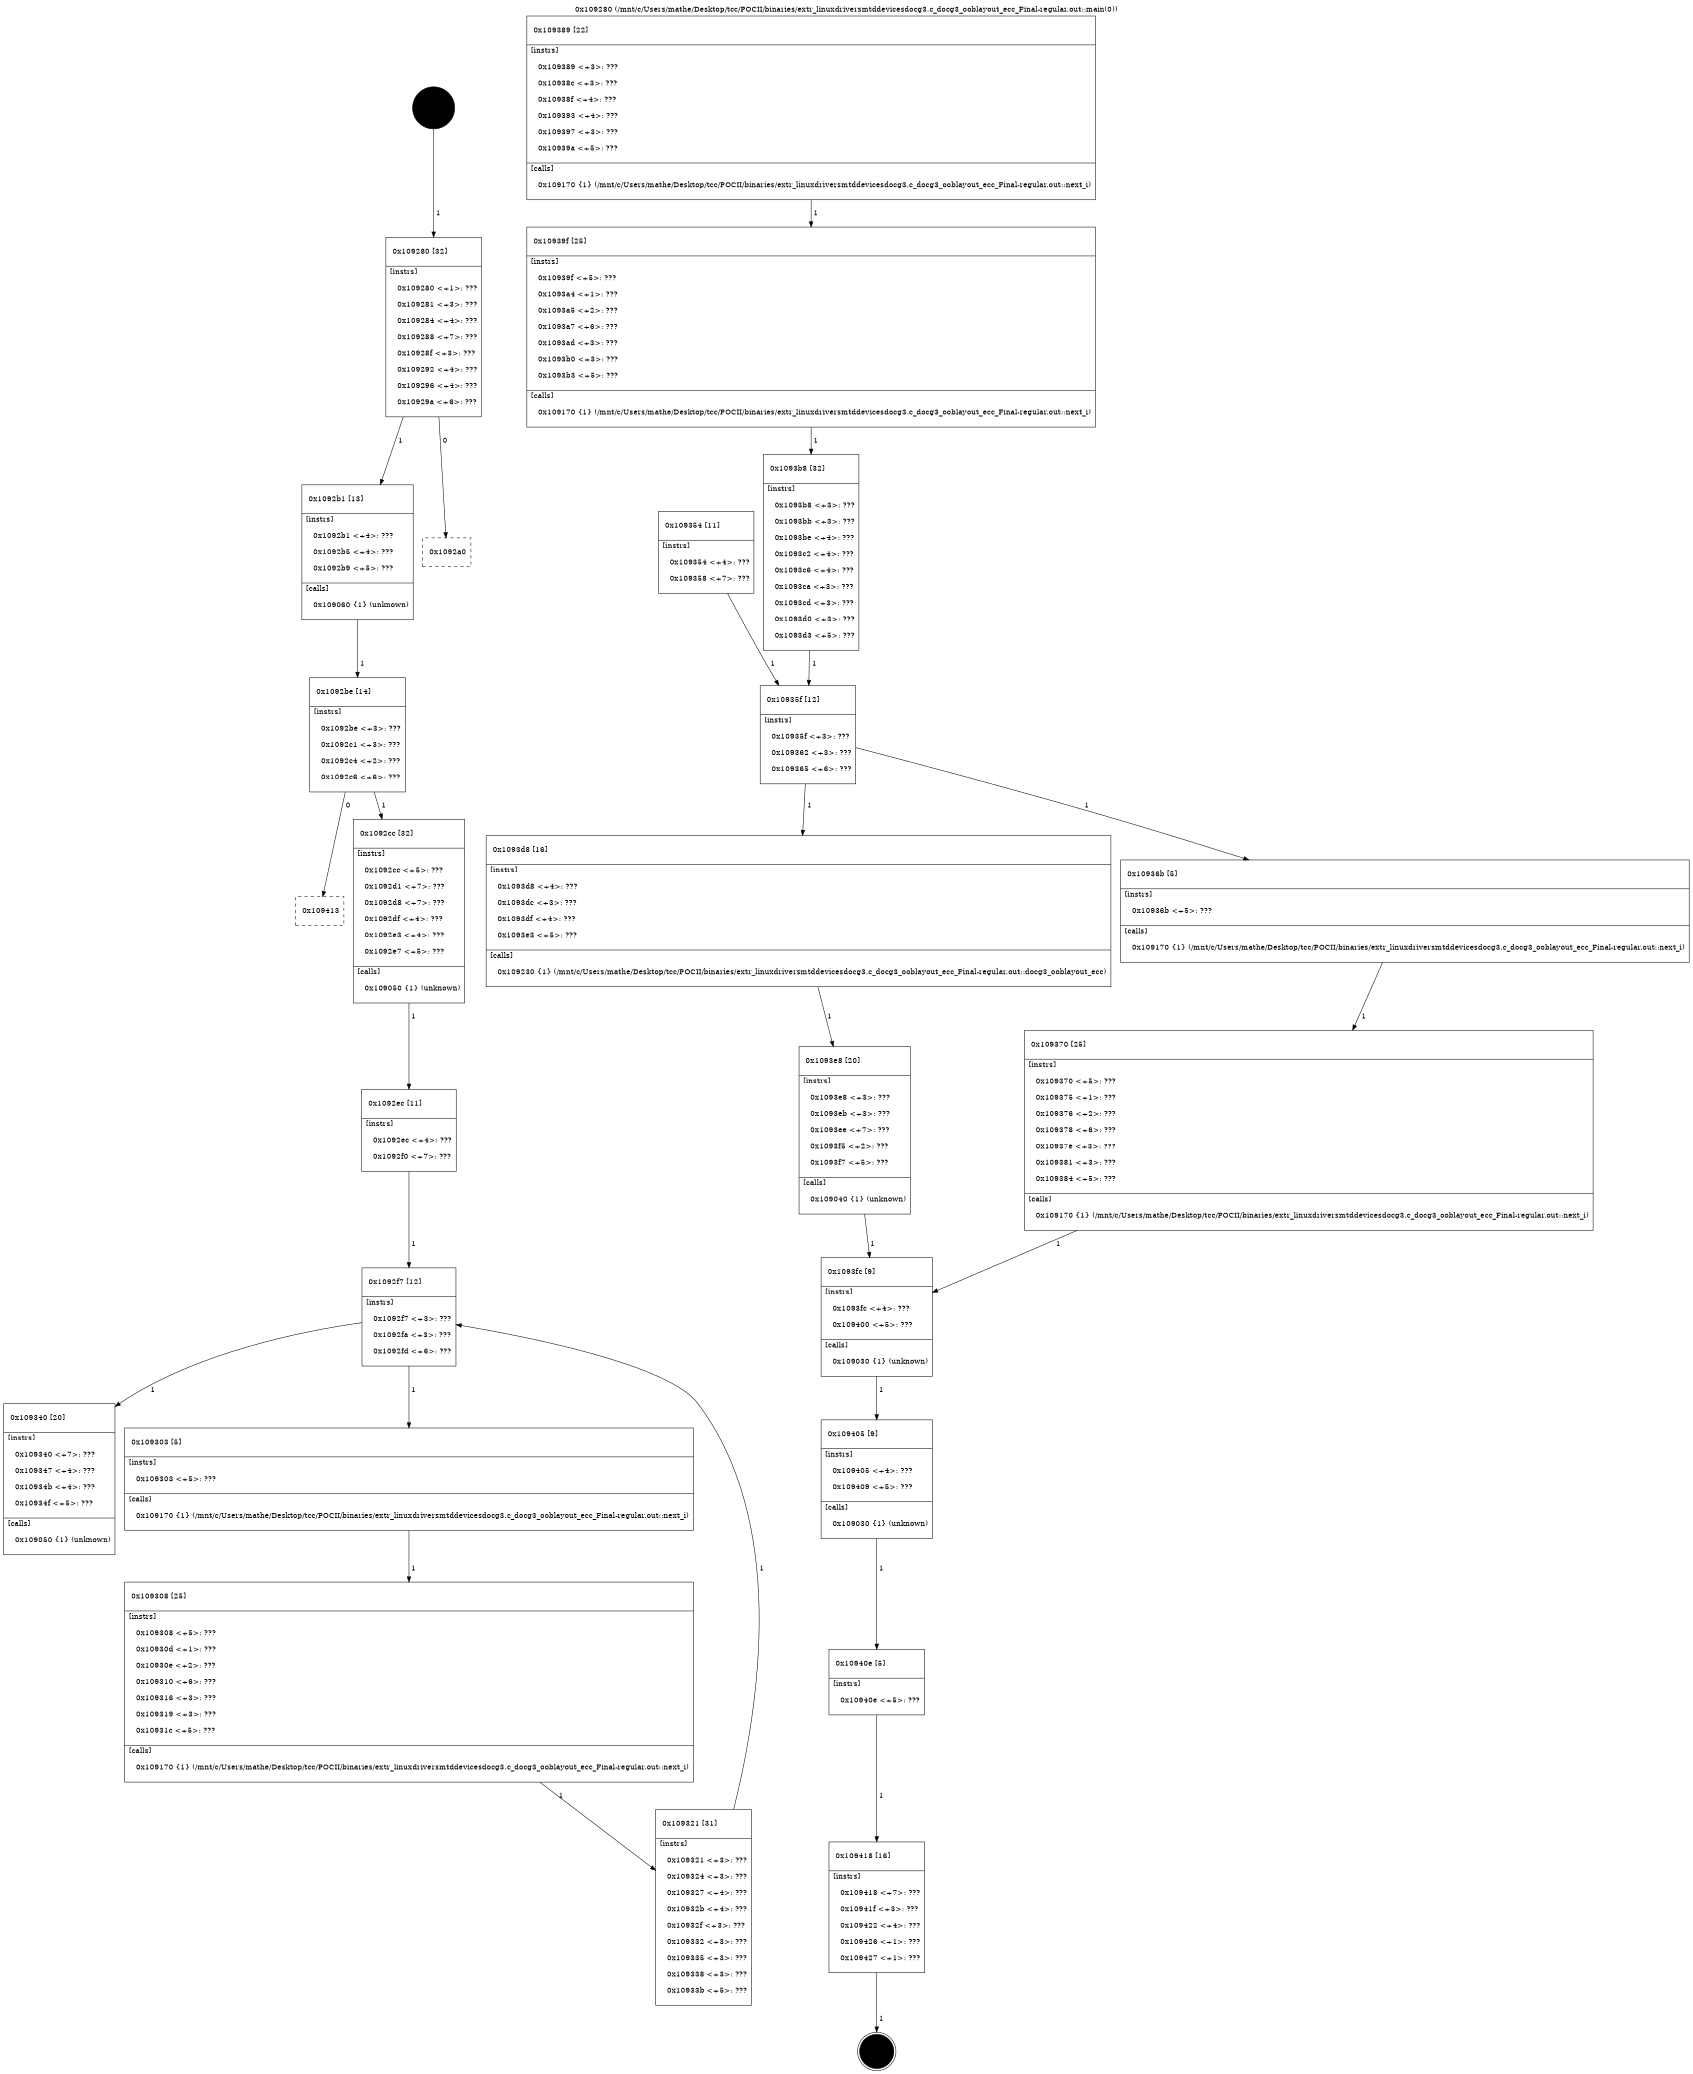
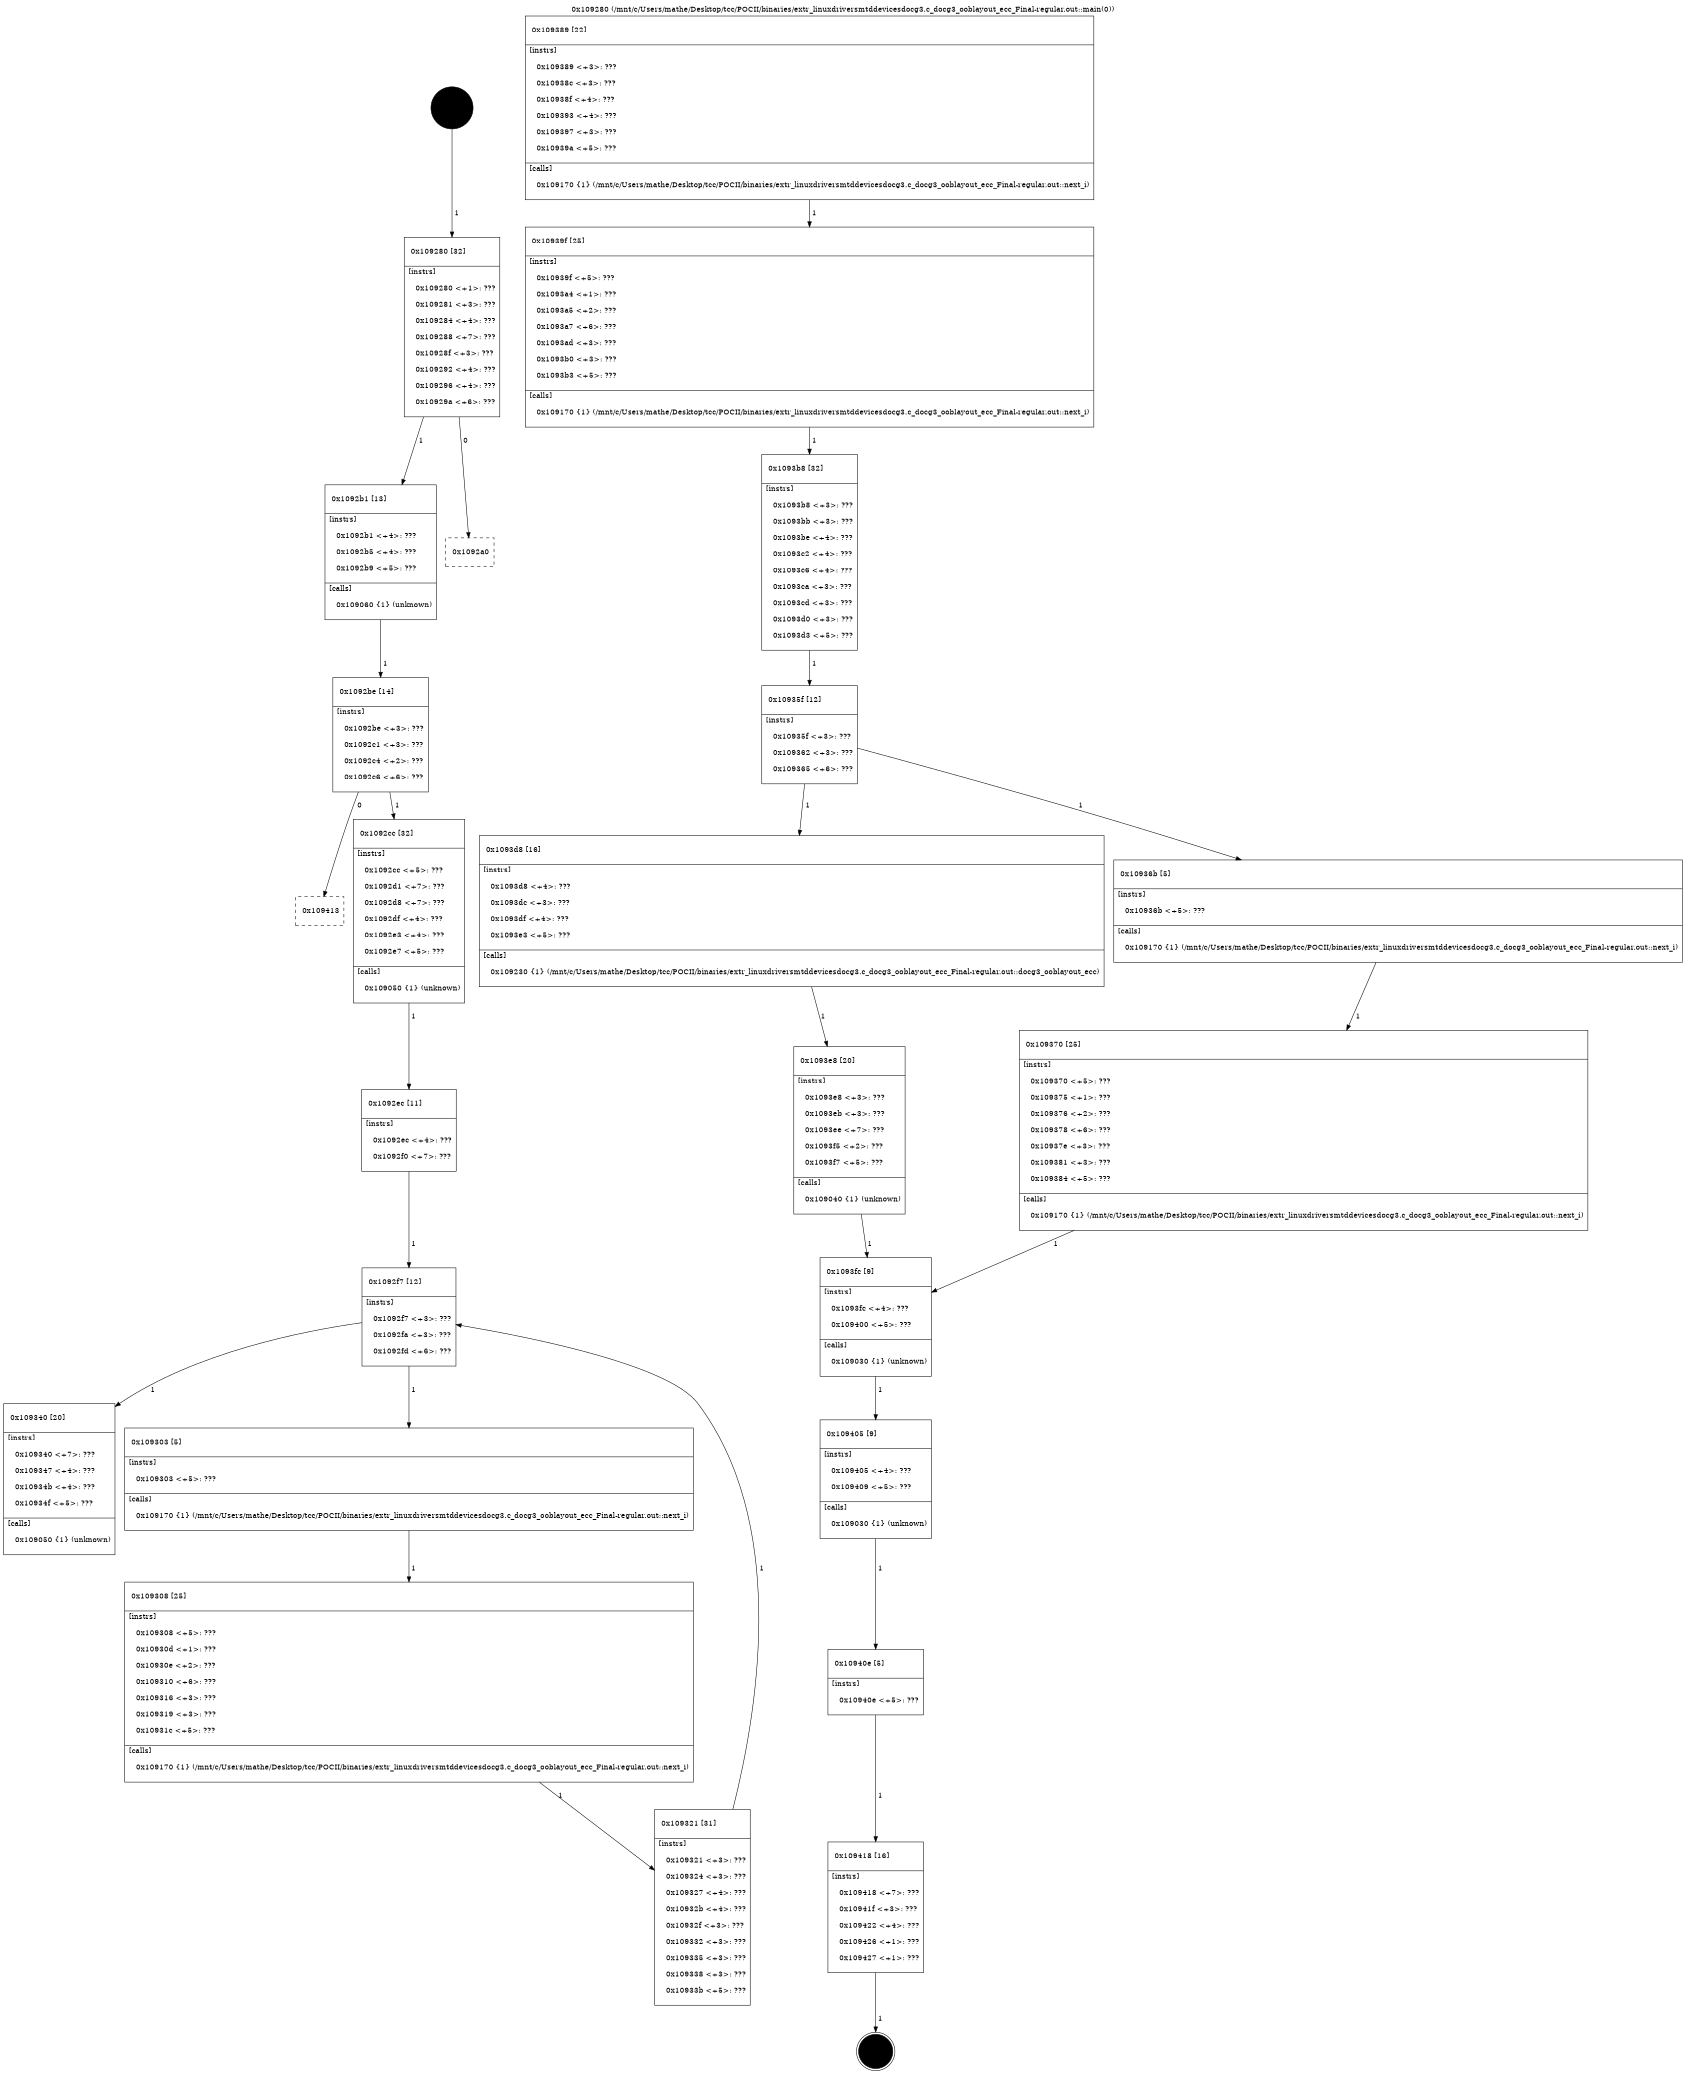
node "0x109354 [11]": removed
